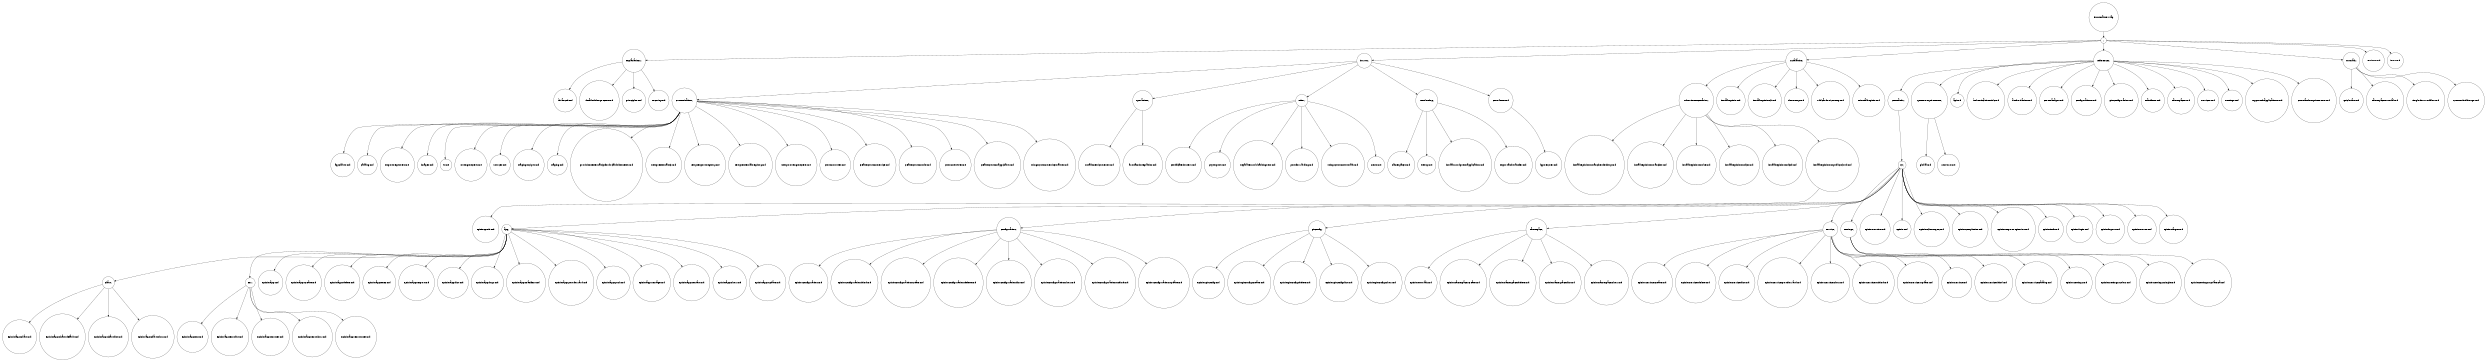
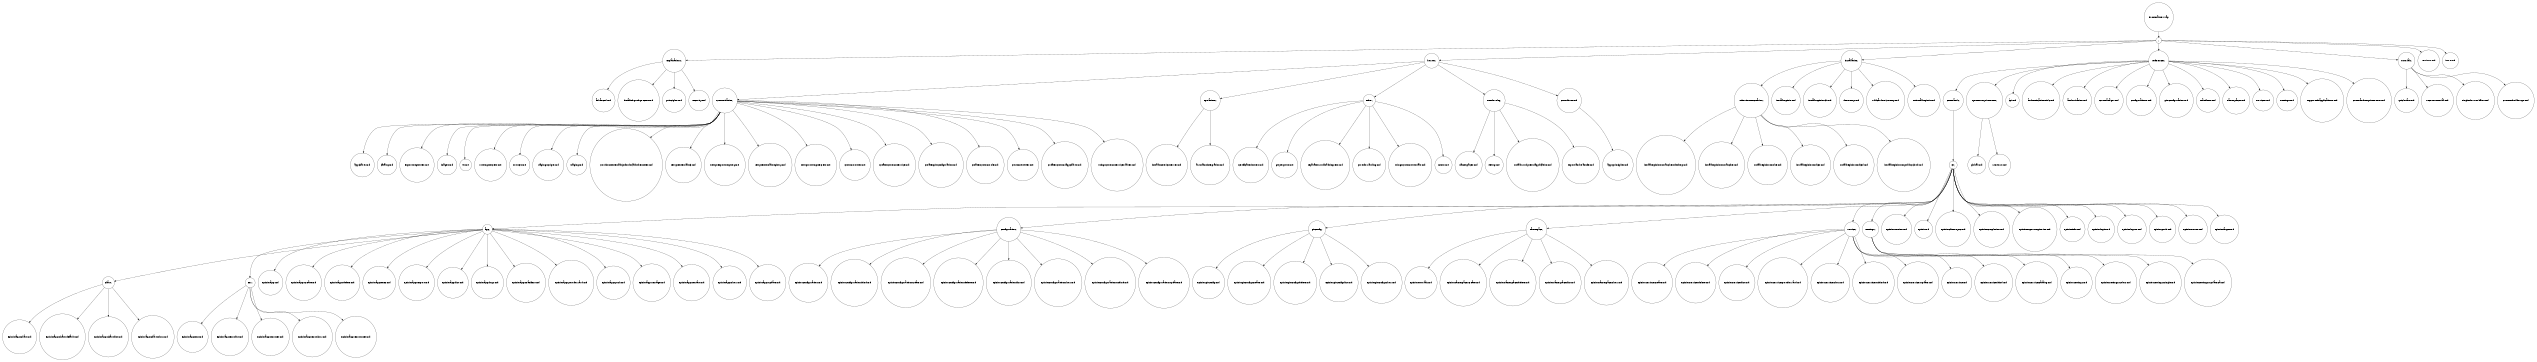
node "detailed-dns-process.md": label "detailed-dns-process.md" -> "detailed-push-process.md"
node "namespace-tutorial.md": label "namespace-tutorial.md" -> "recover-tutorial.md"
node "create_git_configuration.md": added
node "app_recover.md": label "app_recover.md" -> "app_principles.md"
edge "install_epinio_on_public_cloud.md" -> "epinio_push.md": now "cli/" -> "epinio_push.md"
